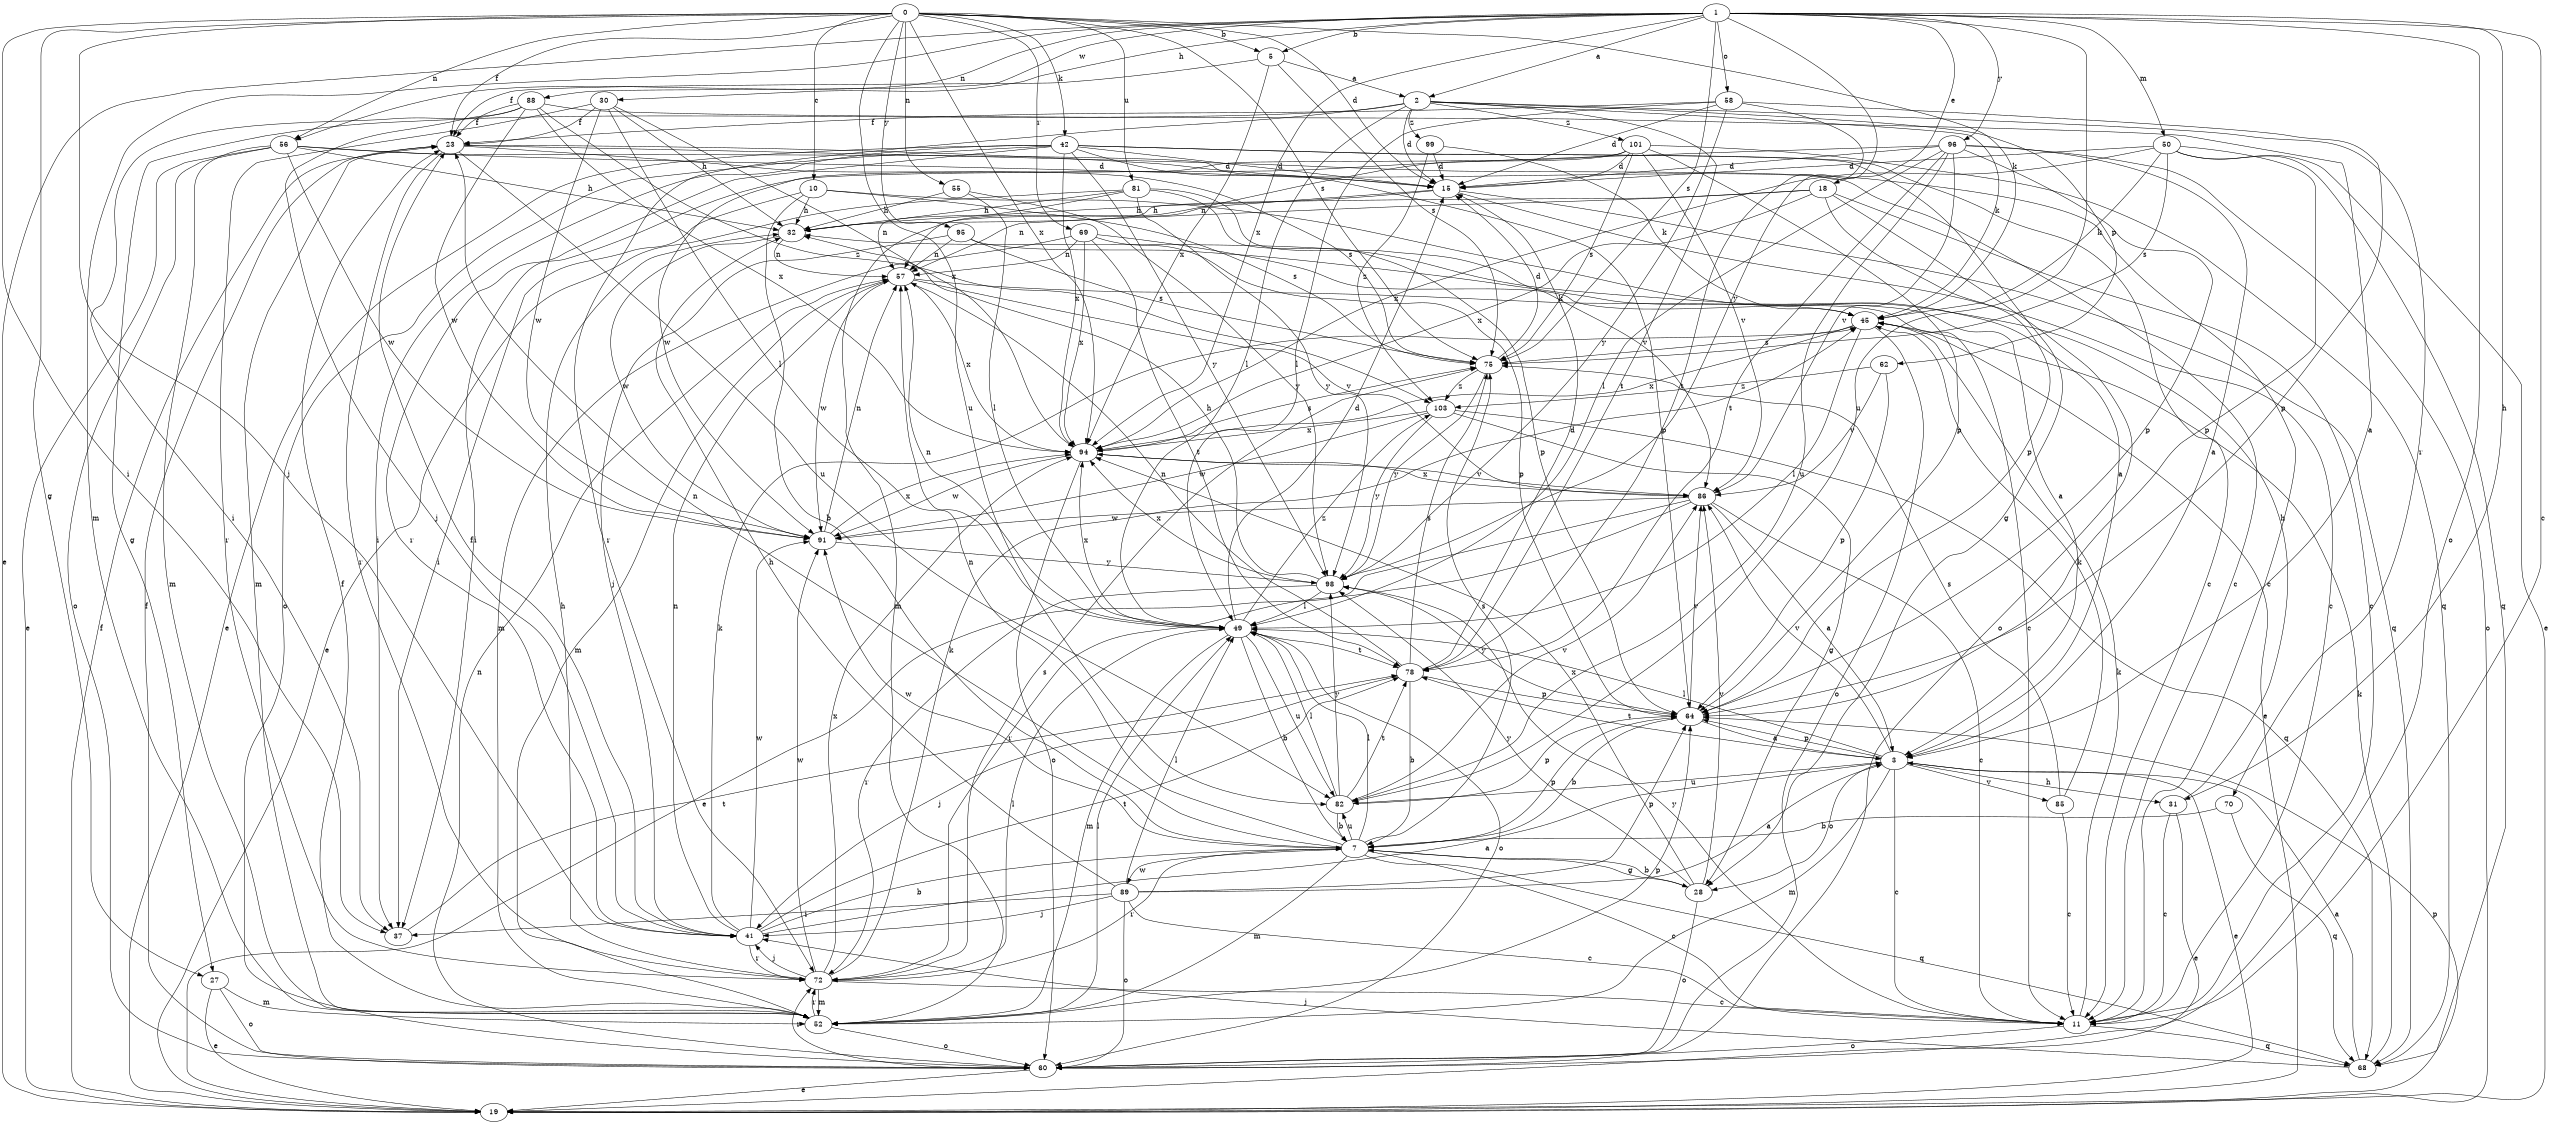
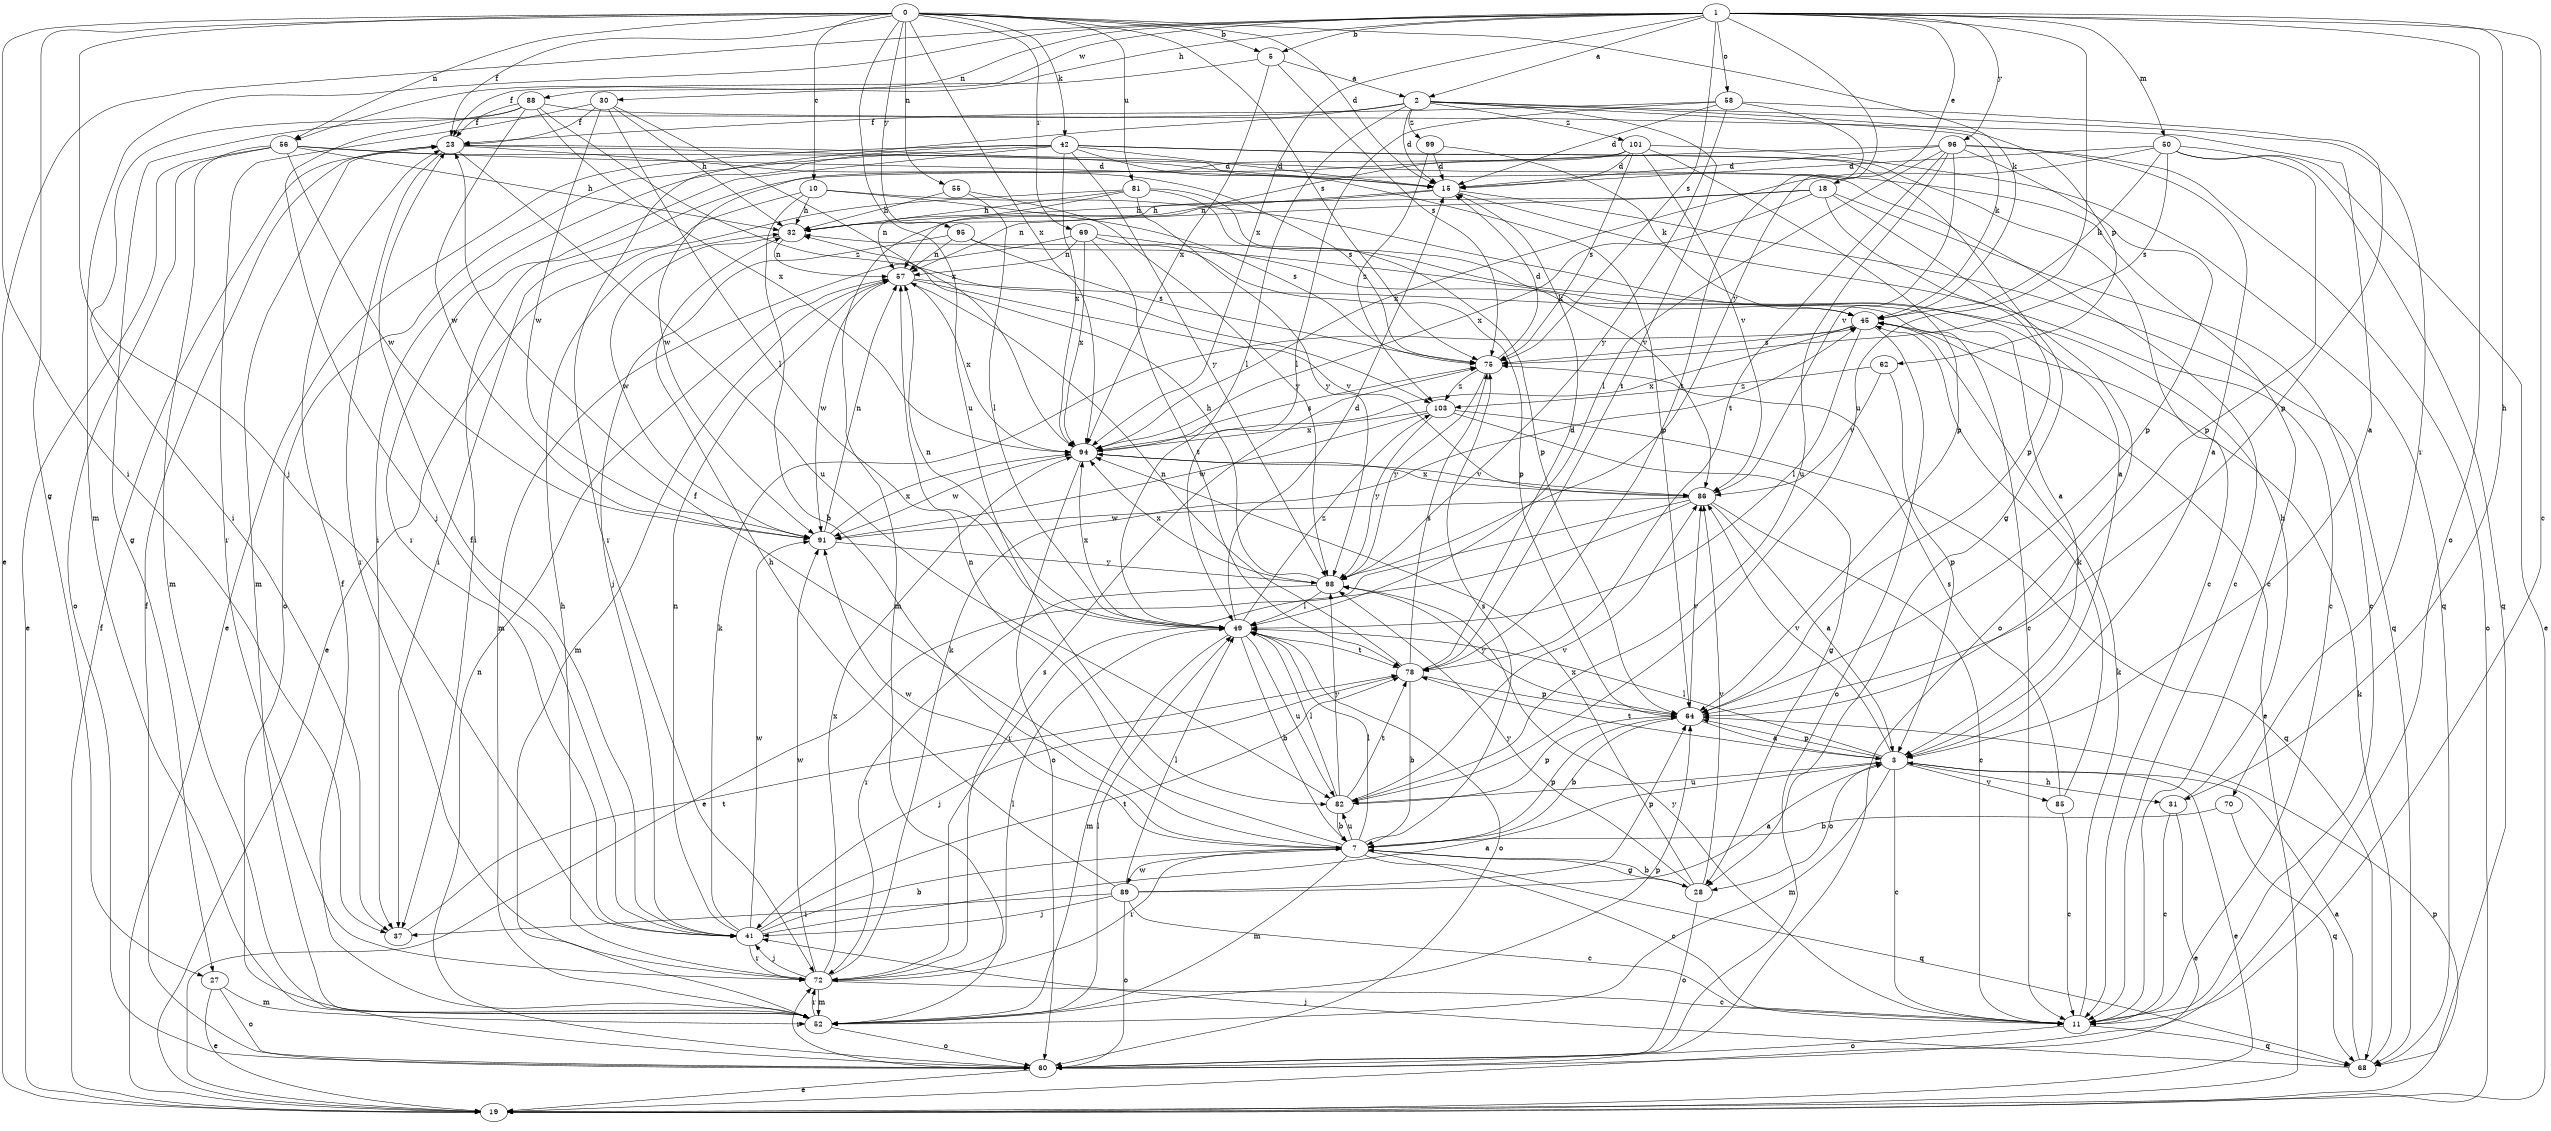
edge "7" -> "23": label "n" -> "f"
edge "62" -> "64": now "62" -> "3"
